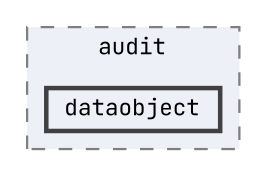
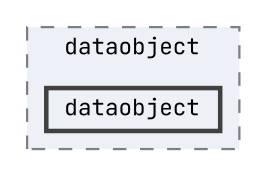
cluster "audit": label "audit" -> "dataobject"
